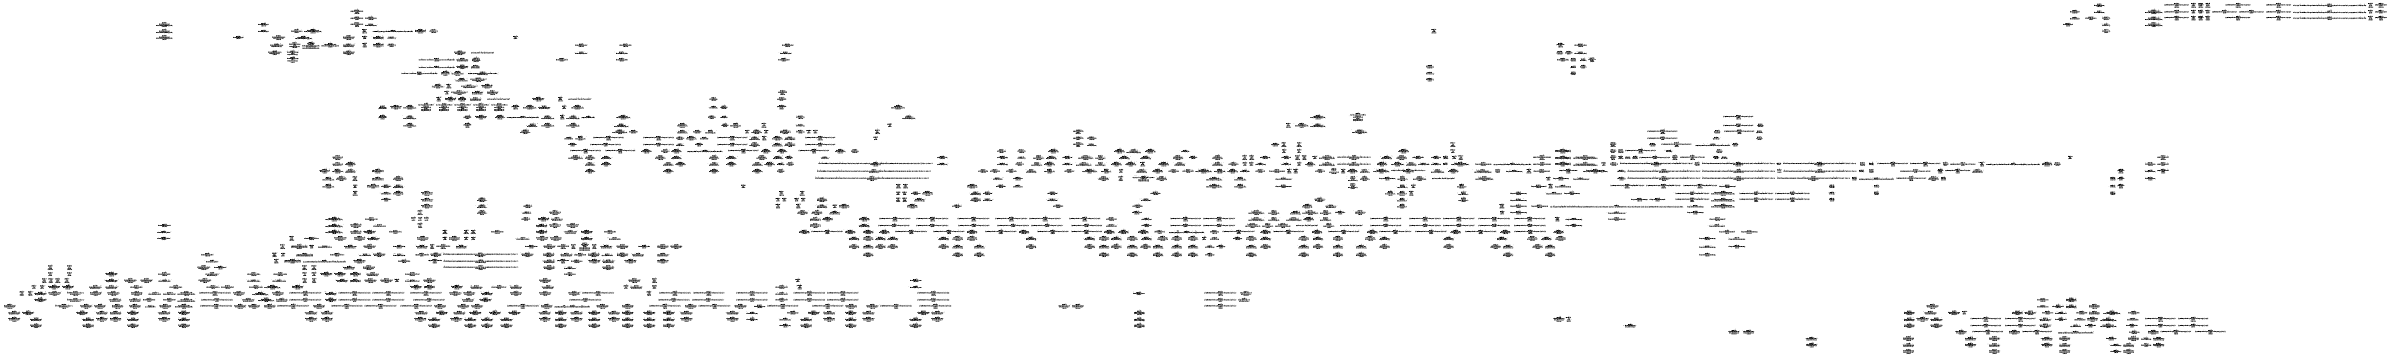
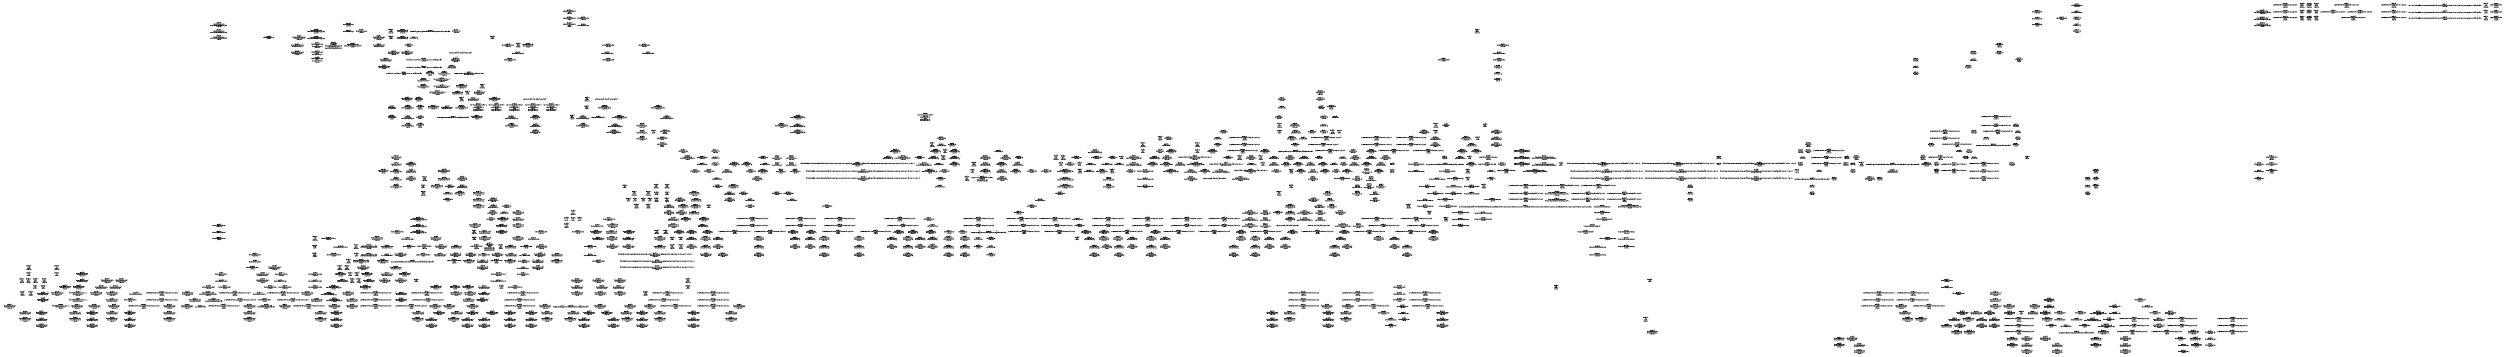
node "CE0x3f480b0": removed
node "CE0x3f33c20": text "*Arg*" -> "*SummSink*"
